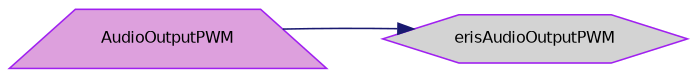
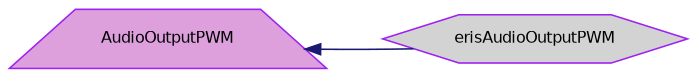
edge "AudioOutputPWM" -> "erisAudioOutputPWM": reversed
